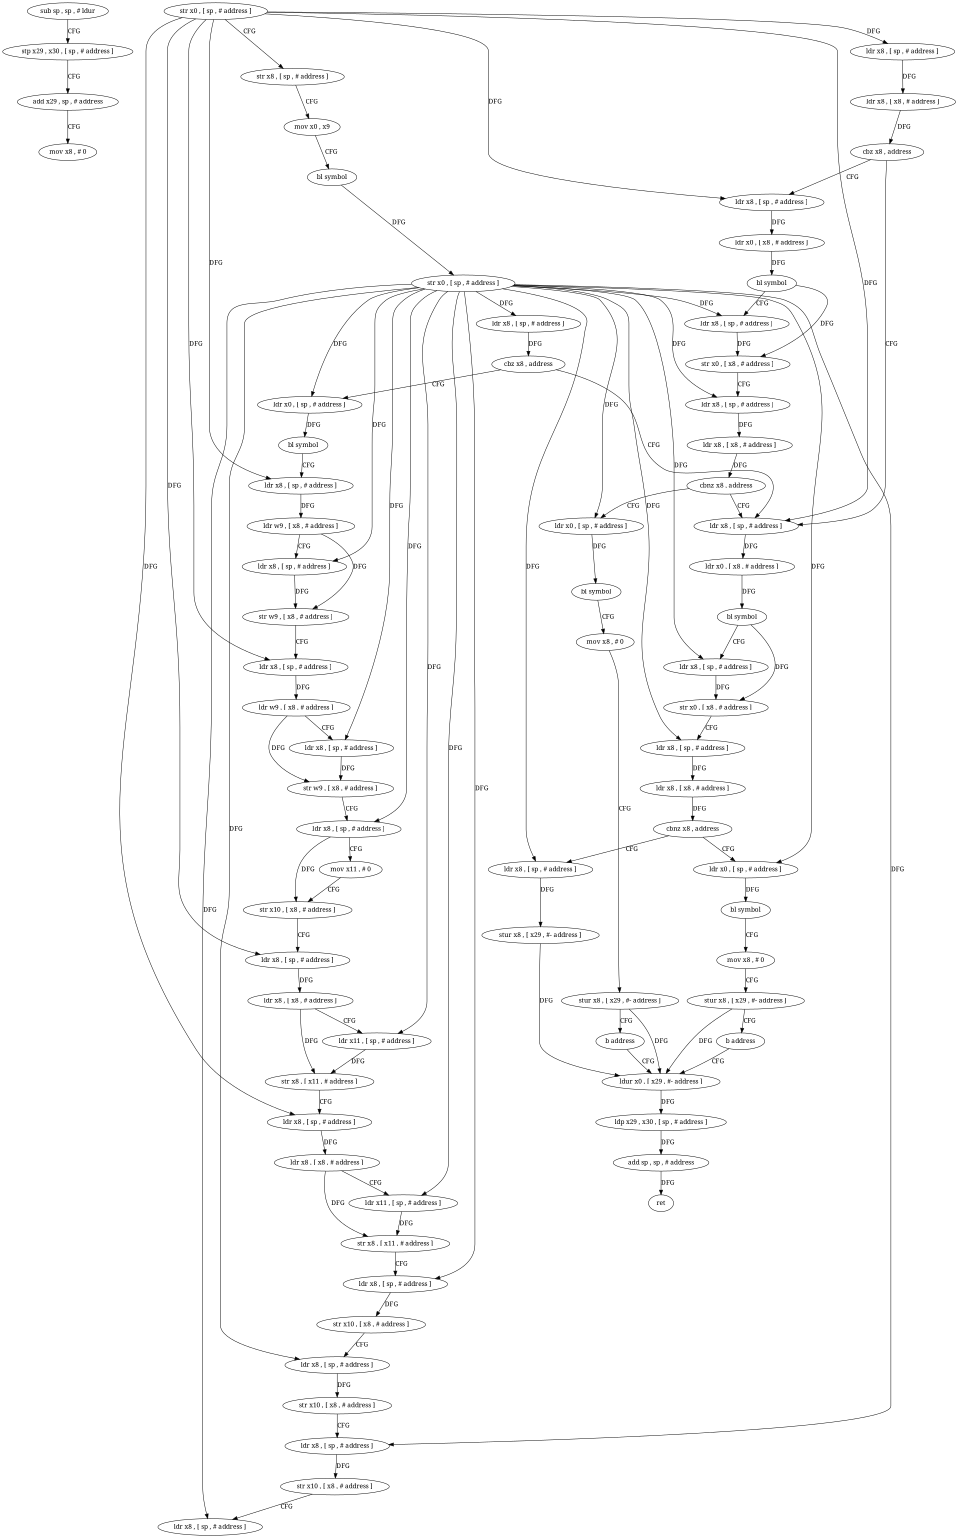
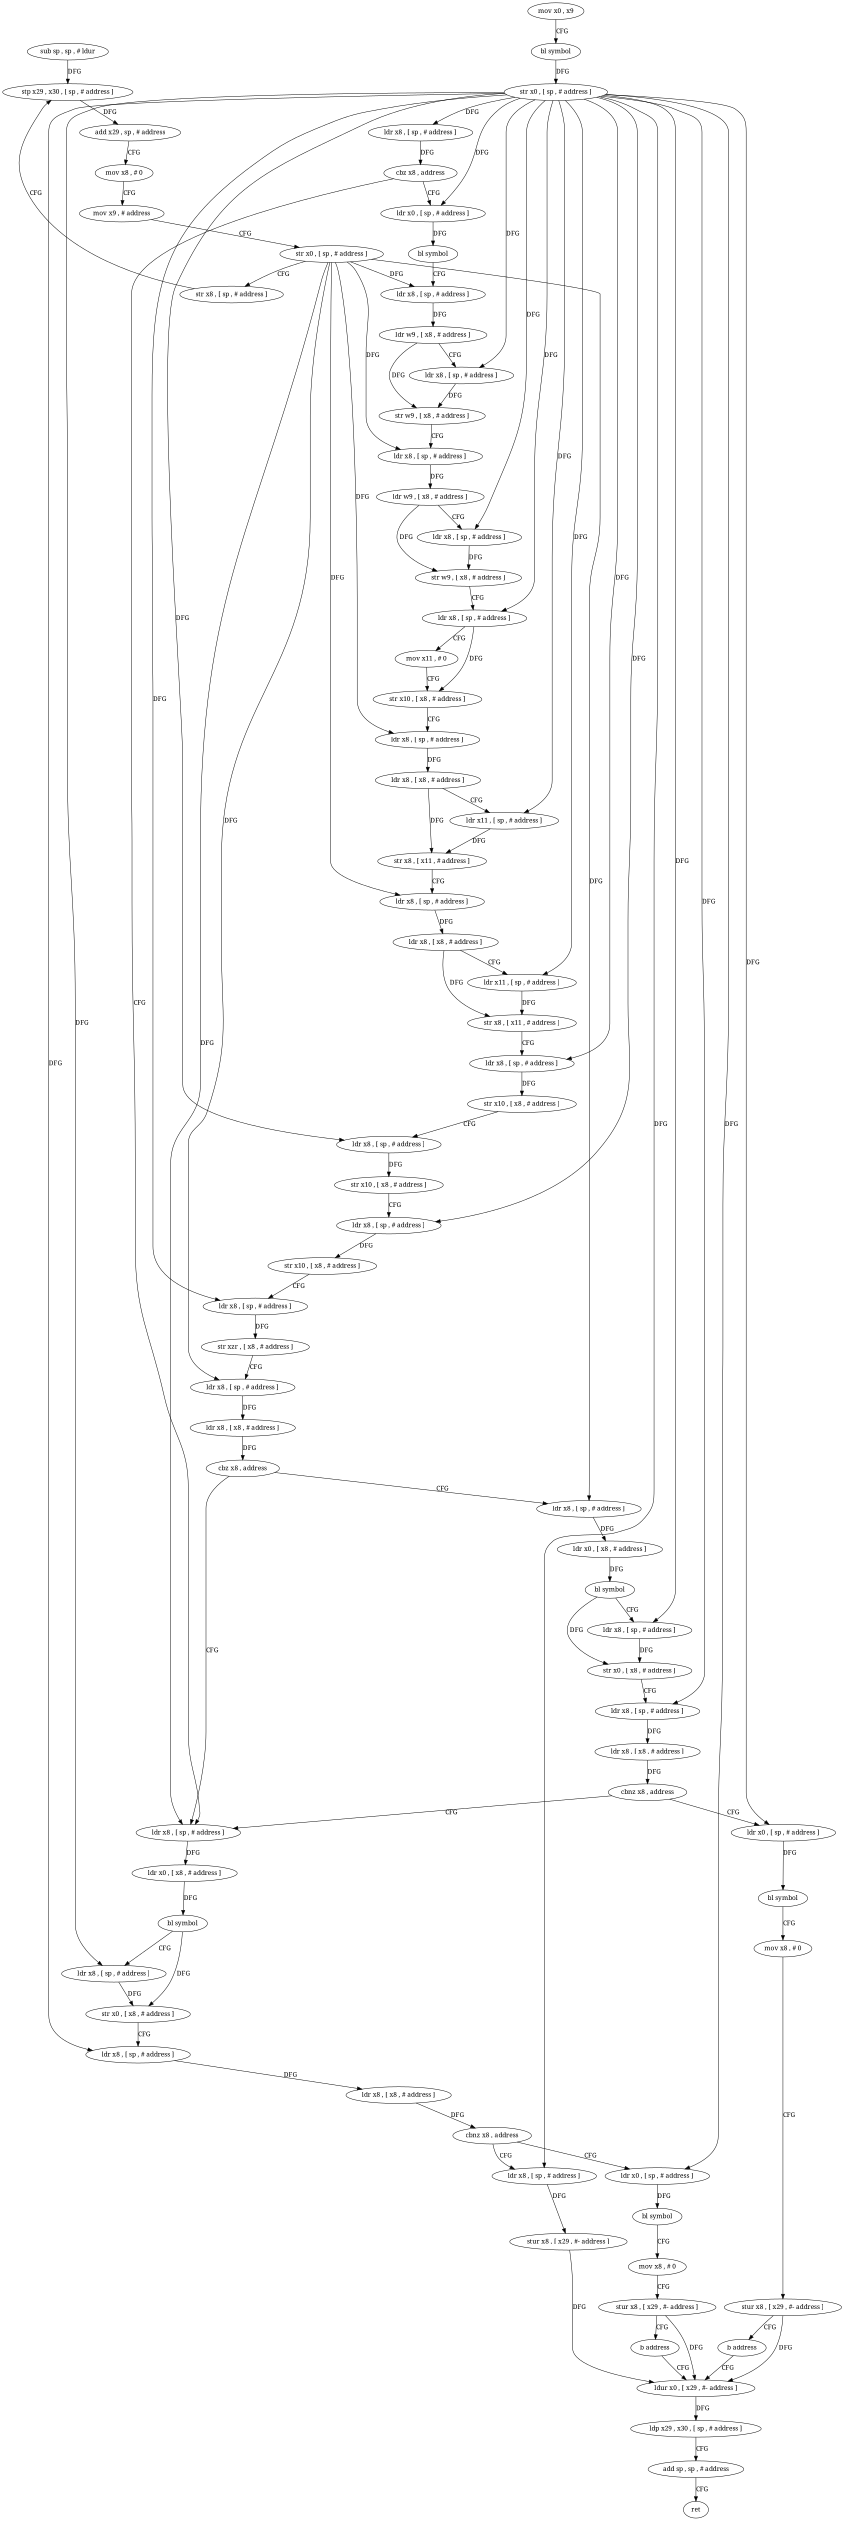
edge "sub sp , sp , # ldur" -> "stp x29 , x30 , [ sp , # address ]": label "CFG" -> "DFG"
edge "stp x29 , x30 , [ sp , # address ]" -> "add x29 , sp , # address": label "CFG" -> "DFG"
edge "str x8 , [ sp , # address ]" -> "mov x0 , x9": now "str x8 , [ sp , # address ]" -> "stp x29 , x30 , [ sp , # address ]"
node "mov x9 , # address": added
edge "ldp x29 , x30 , [ sp , # address ]" -> "add sp , sp , # address": label "DFG" -> "CFG"
edge "add sp , sp , # address" -> "ret": label "DFG" -> "CFG"
node "str xzr , [ x8 , # address ]": added
